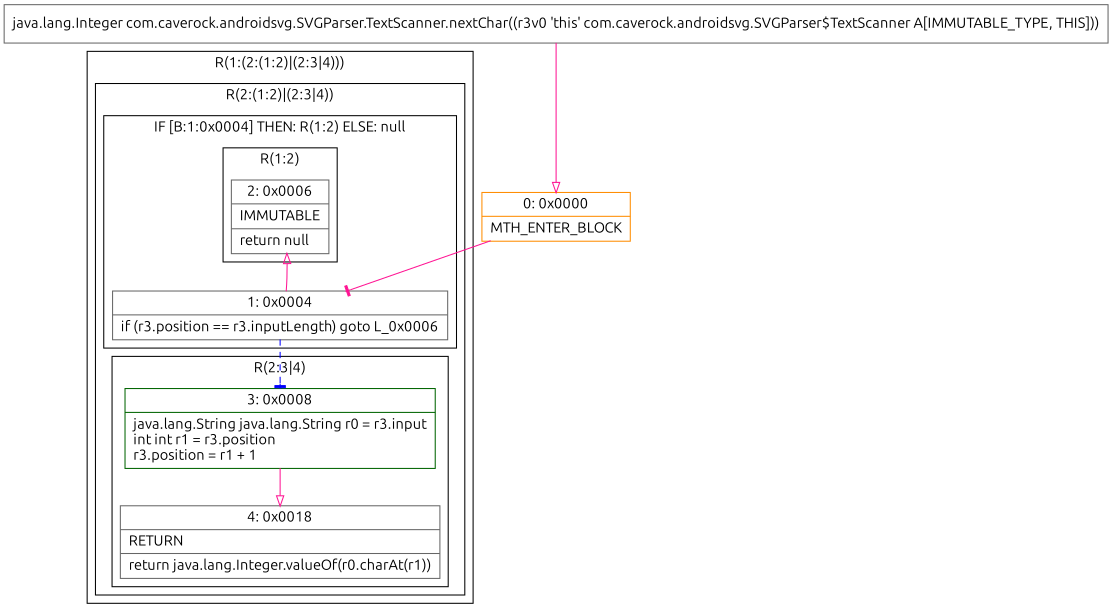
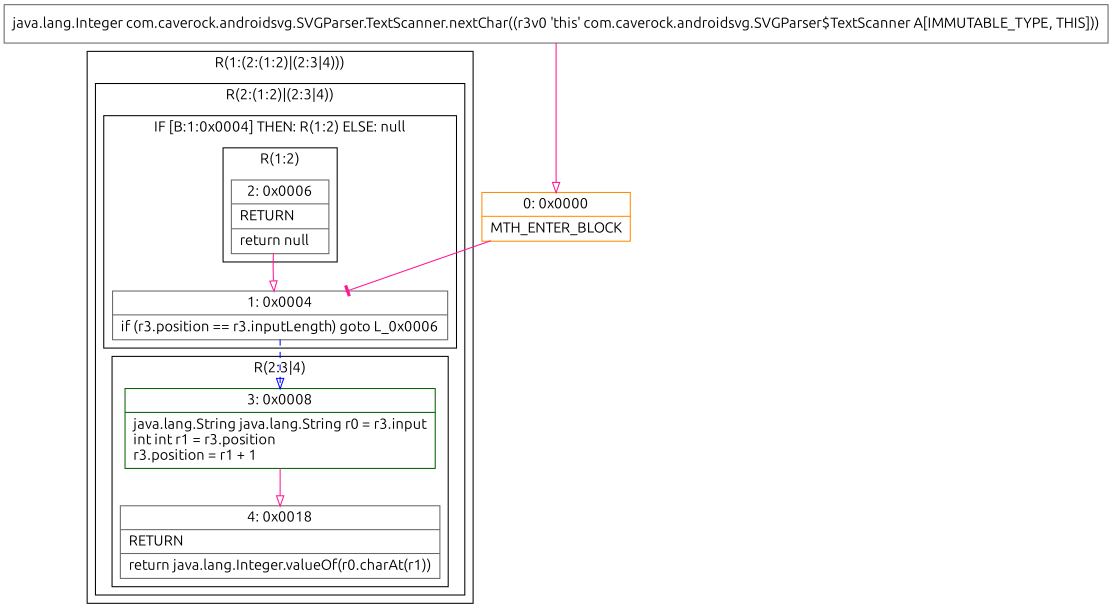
node "2: 0x0006": text "IMMUTABLE" -> "RETURN"
edge "1: 0x0004" -> "2: 0x0006": reversed
edge "1: 0x0004" -> "3: 0x0008": arrowhead tee -> onormal
